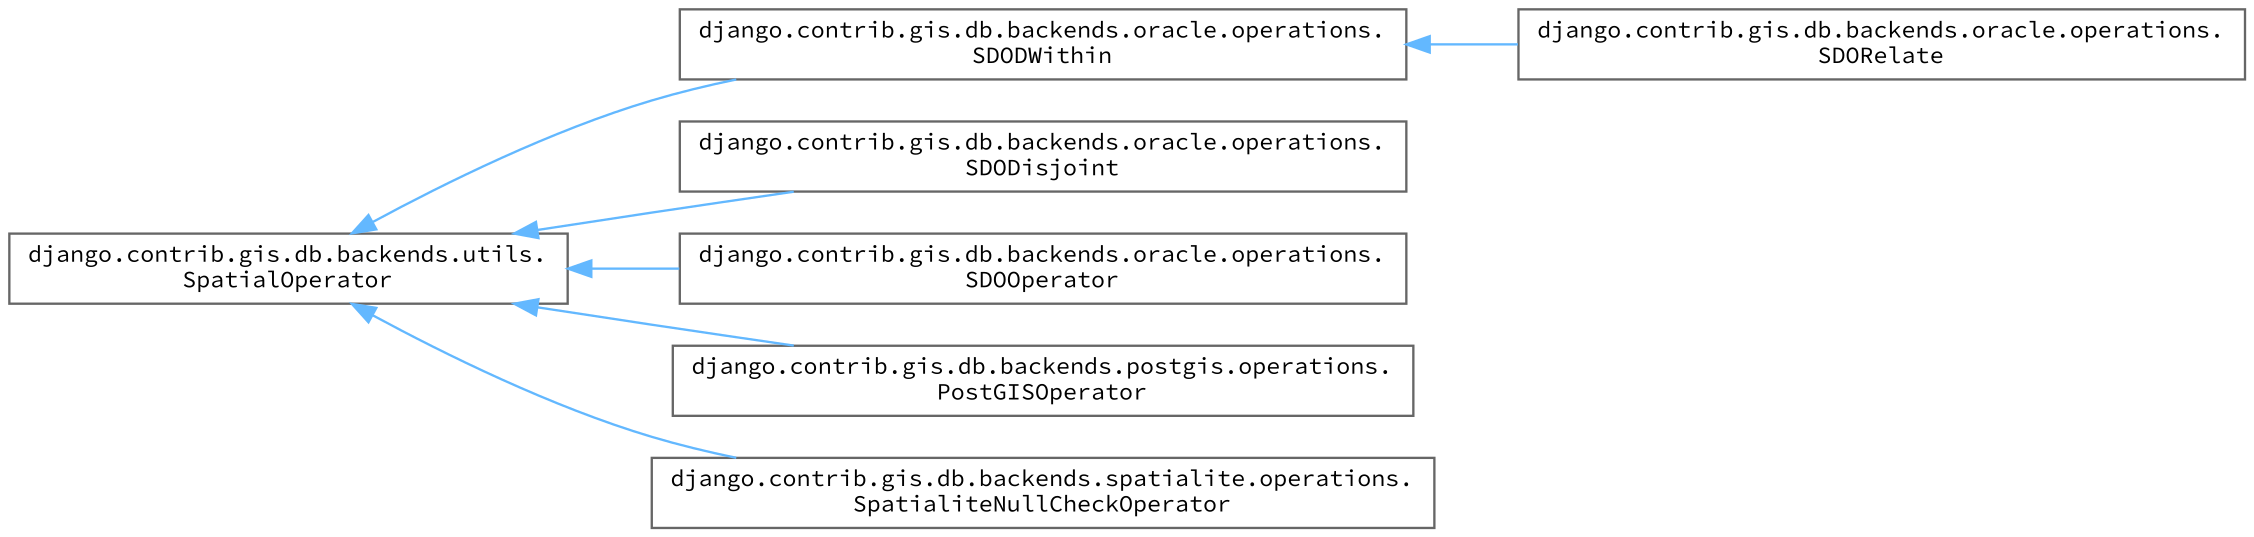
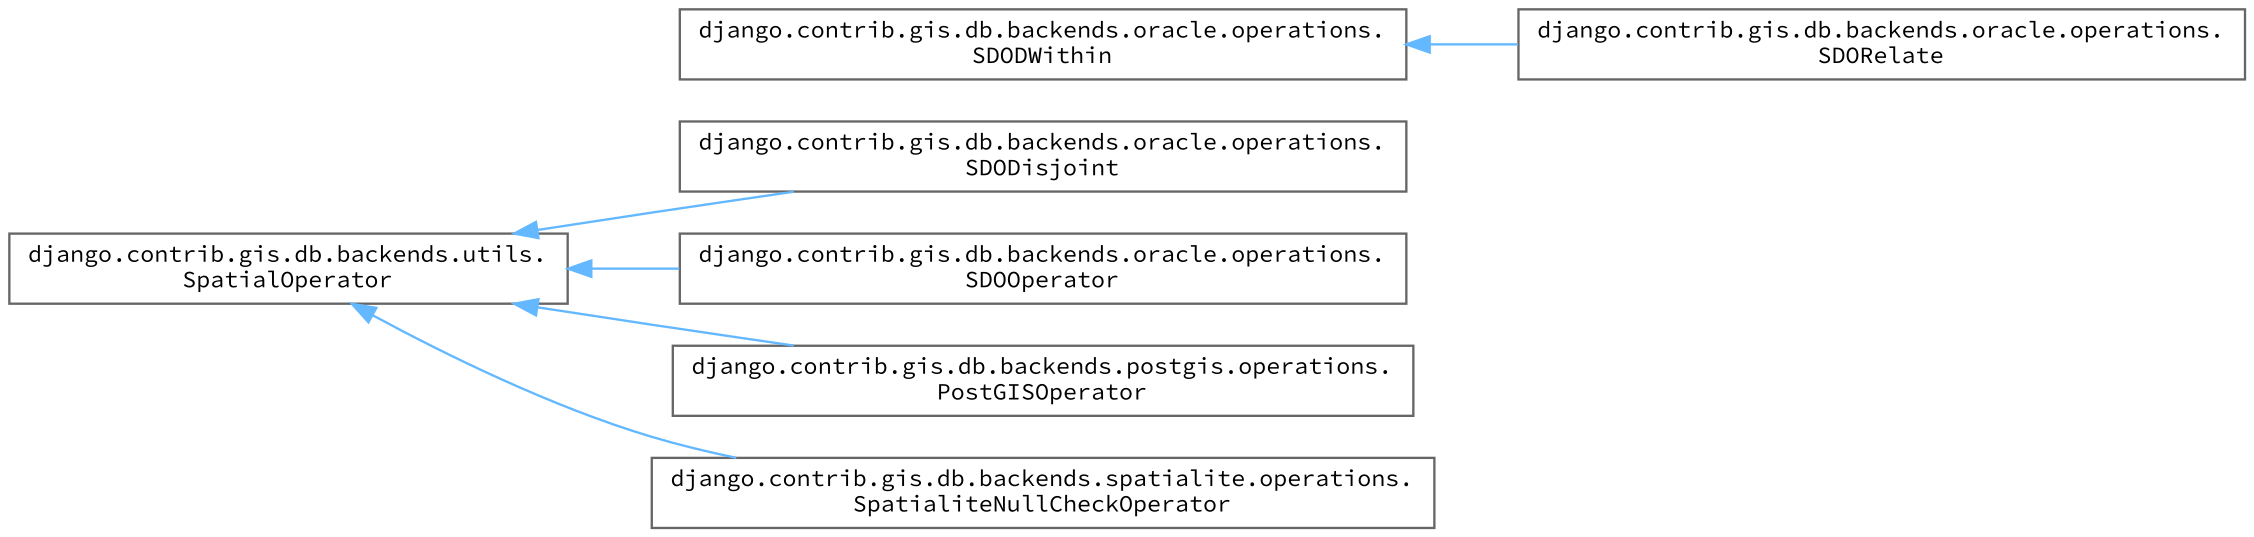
edge "django.contrib.gis.db.backends.oracle.operations. SDODWithin" -> "django.contrib.gis.db.backends.utils. SpatialOperator": removed
